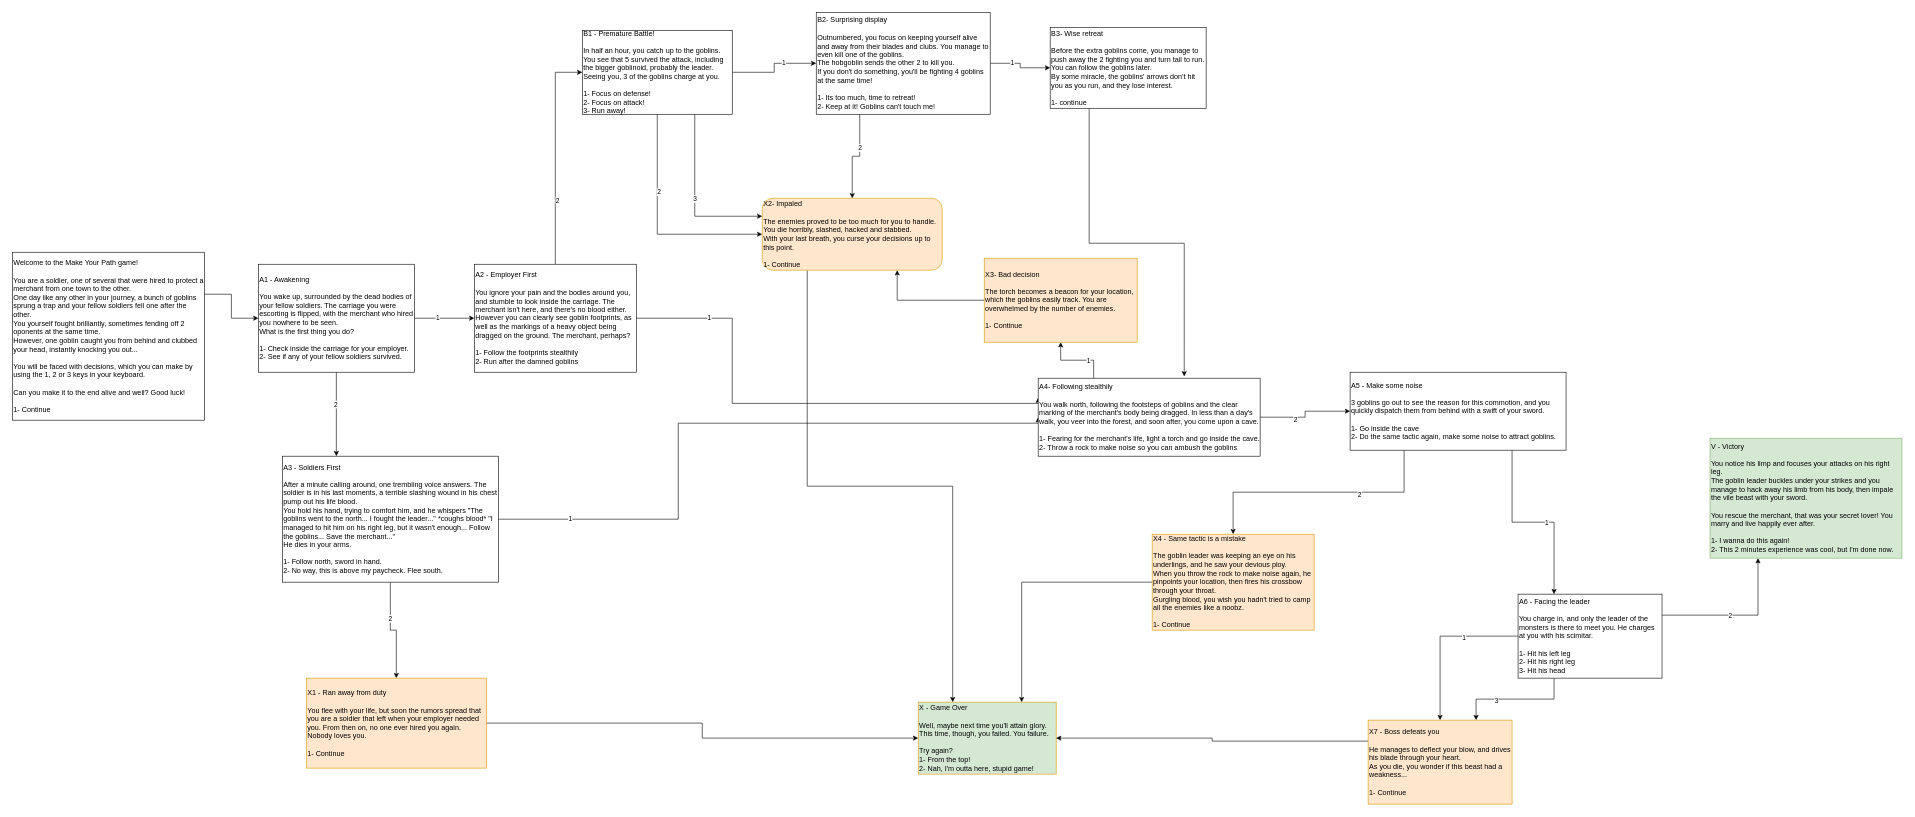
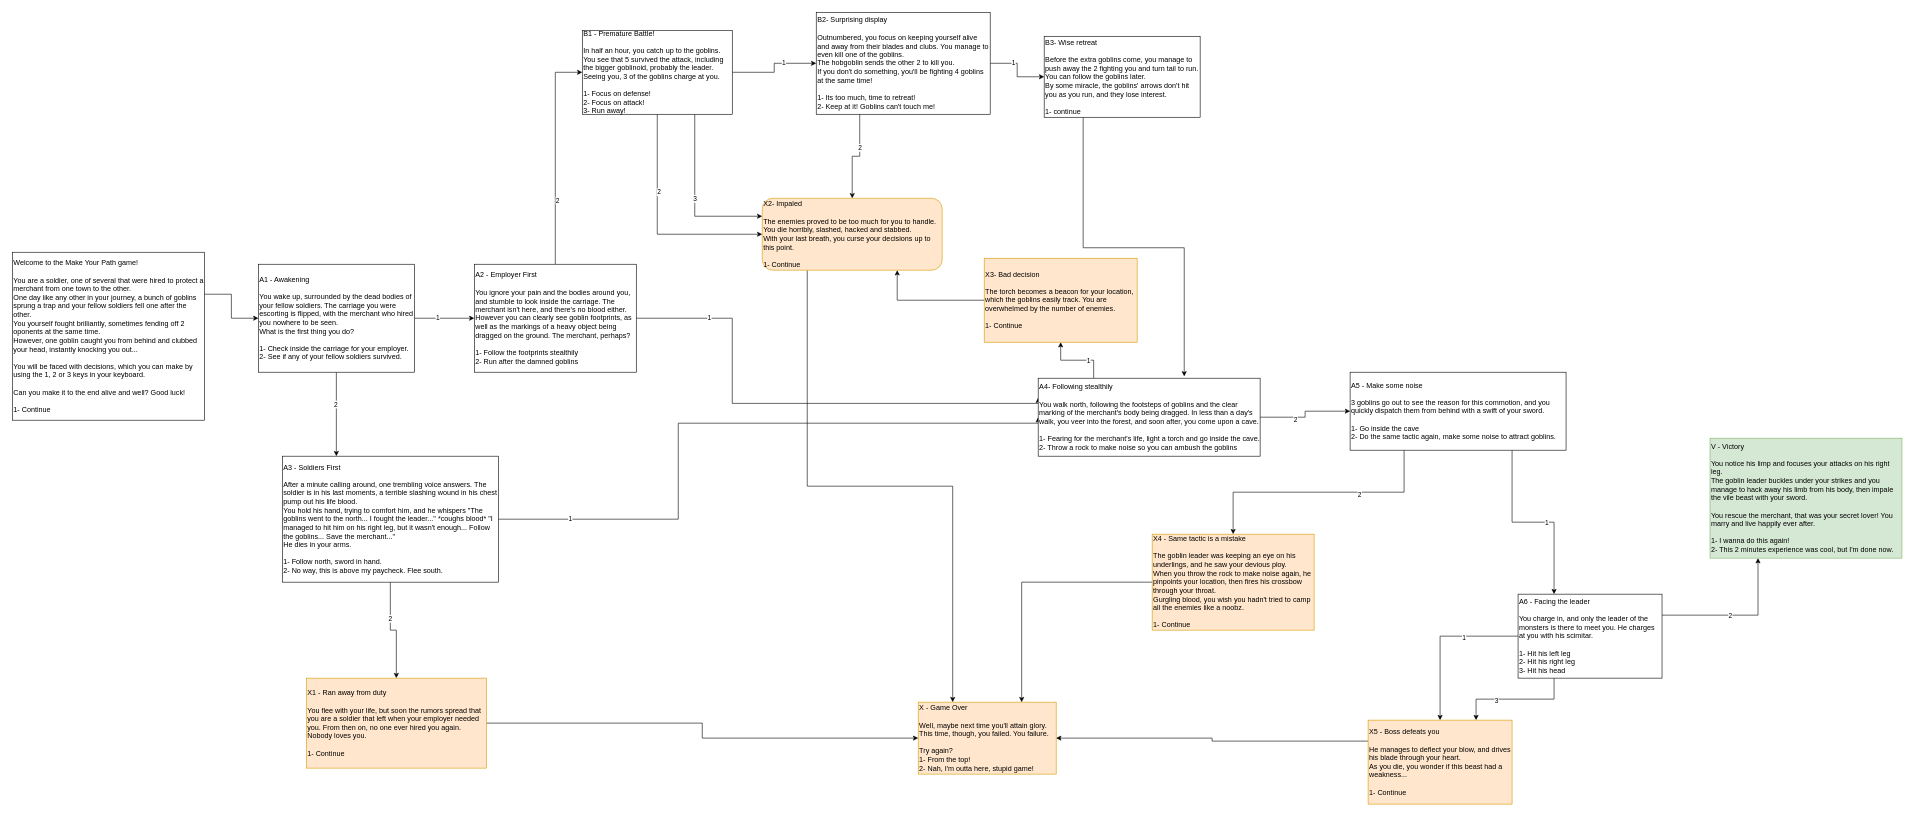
node "B3- Wise retreat Before the extra goblins come, you manage to push away the 2 fighting you and turn tail to run. You can follow the goblins later. By some miracle, the goblins' arrows don't hit you as you run, and they lose interest. 1- continue": moved (1128, 68) -> (1122, 77)
node "X - Game Over Well, maybe next time you'll attain glory. This time, though, you failed. You failure. Try again? 1- From the top! 2- Nah, I'm outta here, stupid game!": fillcolor #d5e8d4 -> #ffe6cc
node "X7 - Boss defeats you He manages to deflect your blow, and drives his blade through your heart. As you die, you wonder if this beast had a weakness... 1- Continue": label "X7 - Boss defeats you He manages to deflect your blow, and drives his blade through your heart. As you die, you wonder if this beast had a weakness... 1- Continue" -> "X5 - Boss defeats you He manages to deflect your blow, and drives his blade through your heart. As you die, you wonder if this beast had a weakness... 1- Continue"
